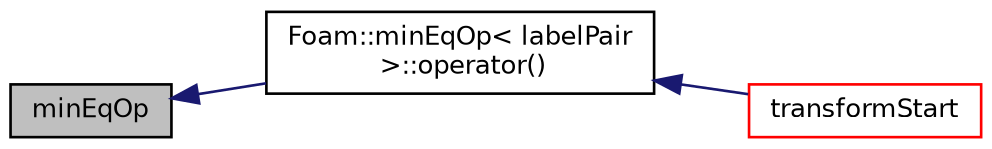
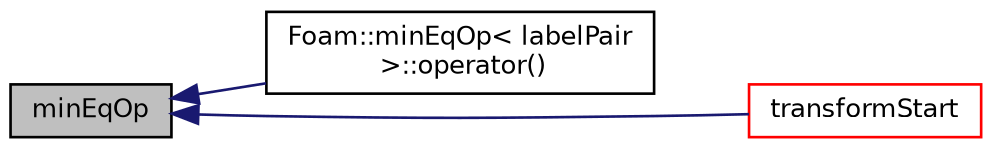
edge "transformStart" -> "Foam::minEqOp< labelPair >::operator()": now "transformStart" -> "minEqOp"
